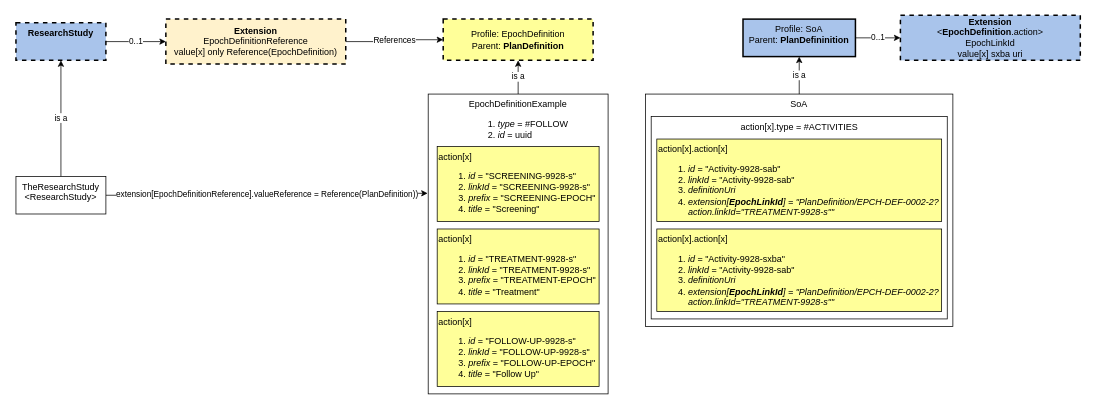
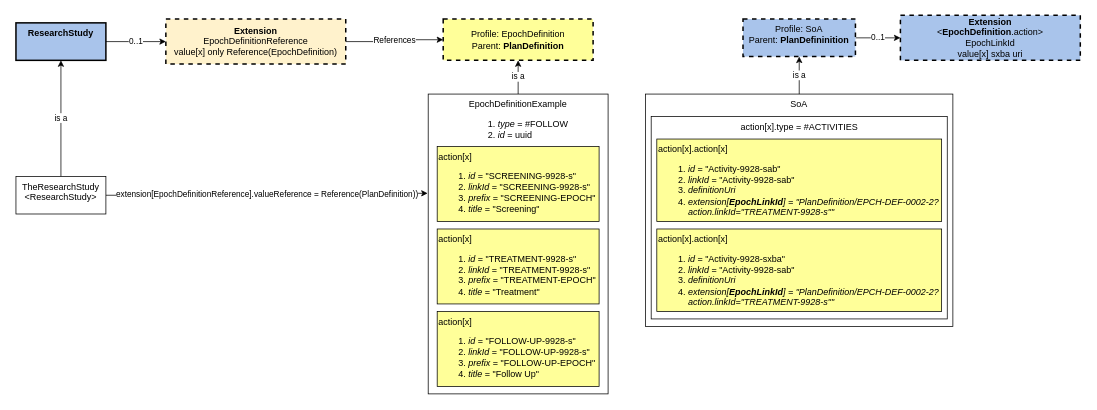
node "Profile: SoA Parent: PlanDefininition": style solid -> dashed
node "ResearchStudy": style dashed -> solid
